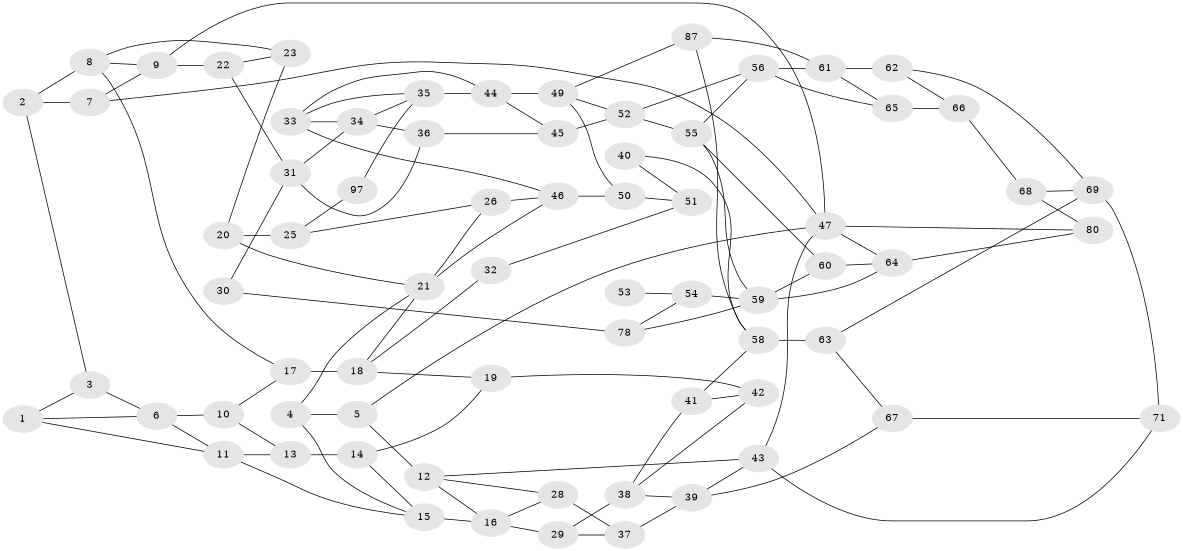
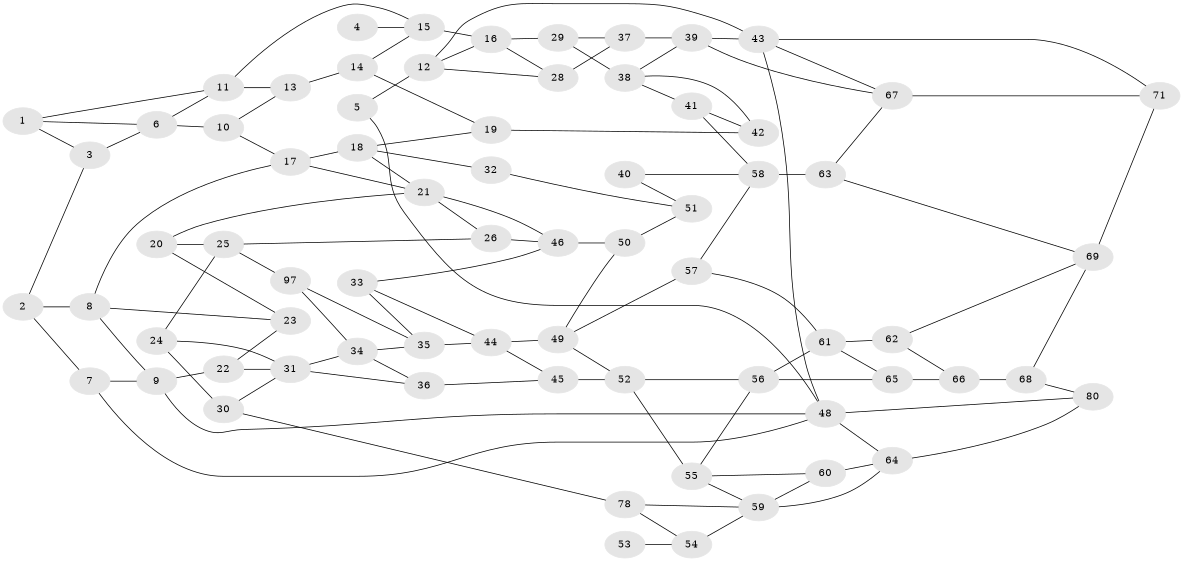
node "87": label "87" -> "57"
edge "43" -- "67": added
edge "33" -- "34": now "97" -- "34"
node "47": label "47" -> "48"
node "24": added
edge "21" -- "4": now "21" -- "17"
edge "4" -- "5": removed
